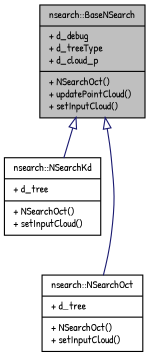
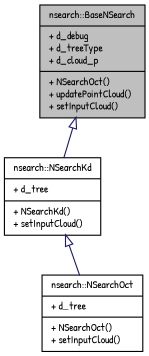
edge "nsearch::NSearchOct" -> "nsearch::BaseNSearch": now "nsearch::NSearchOct" -> "nsearch::NSearchKd"
node "nsearch::NSearchKd": text "+ NSearchOct()" -> "+ NSearchKd()"
